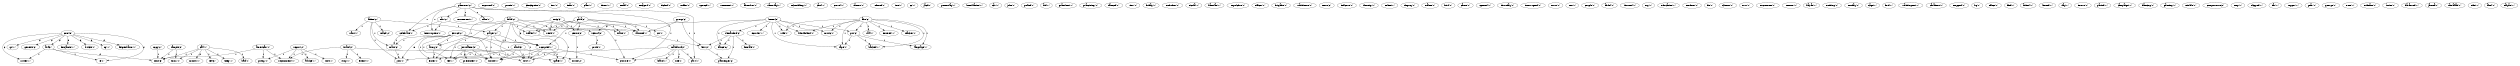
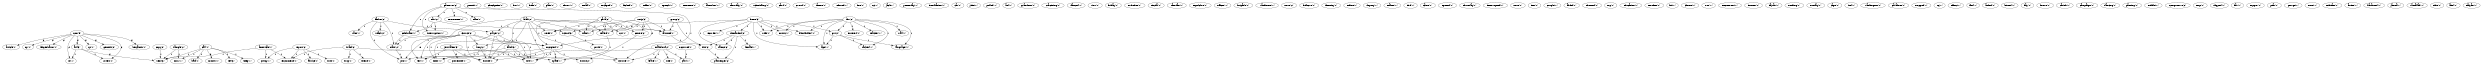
edge "passover(2)" -> "part(1)": now "occurred(1)" -> "part(1)"
edge "arab(2)" -> "state(1)": added, label "1"
